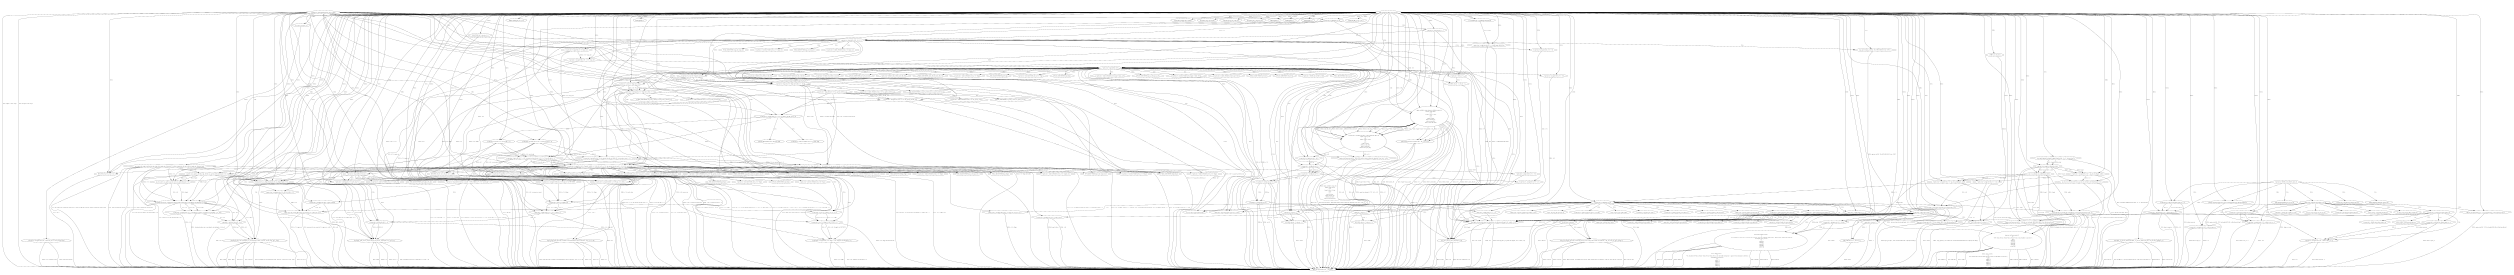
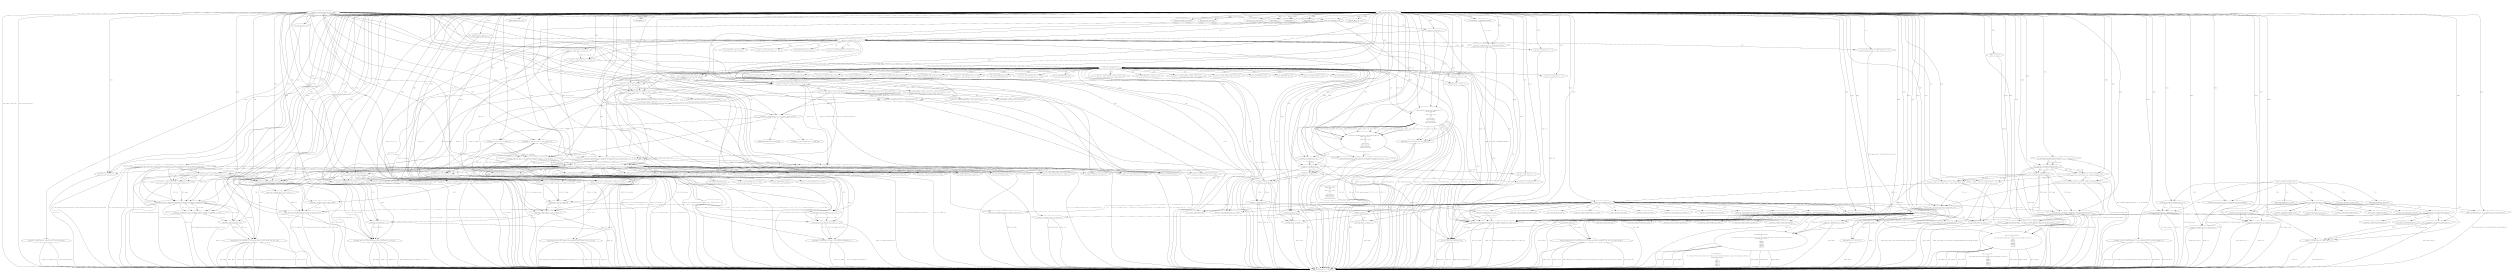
node "(PARAM,const u8 *req_ies)": removed
